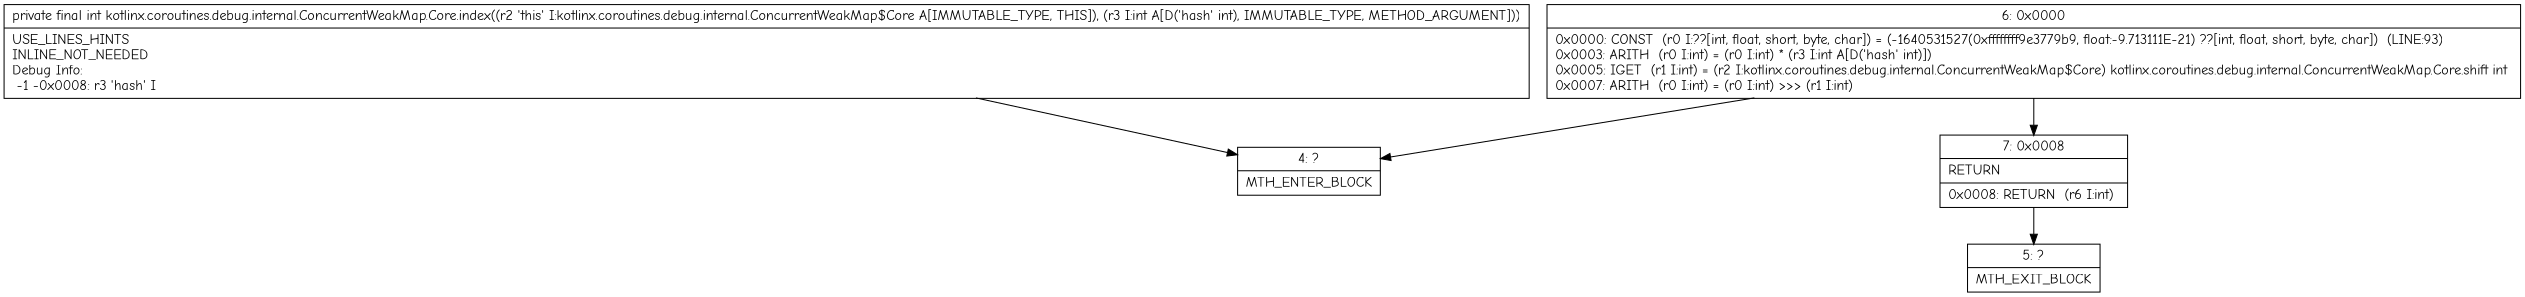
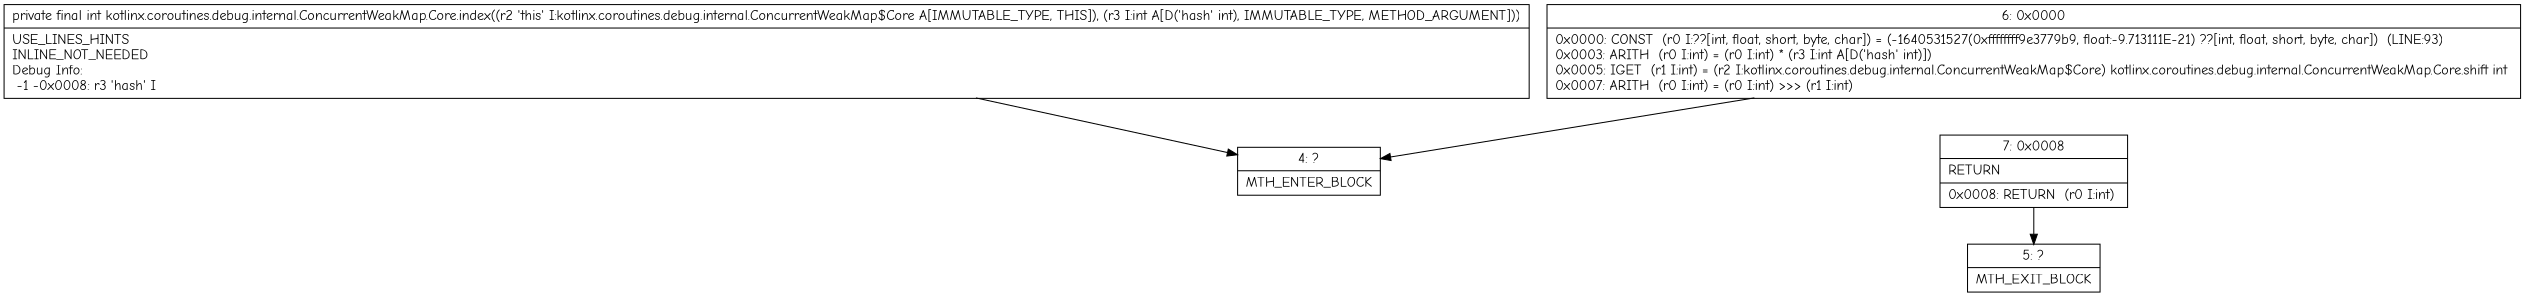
edge "6: 0x0000" -> "7: 0x0008": removed
node "7: 0x0008": text "0x0008: RETURN  (r6 I:int)" -> "0x0008: RETURN  (r0 I:int)"
